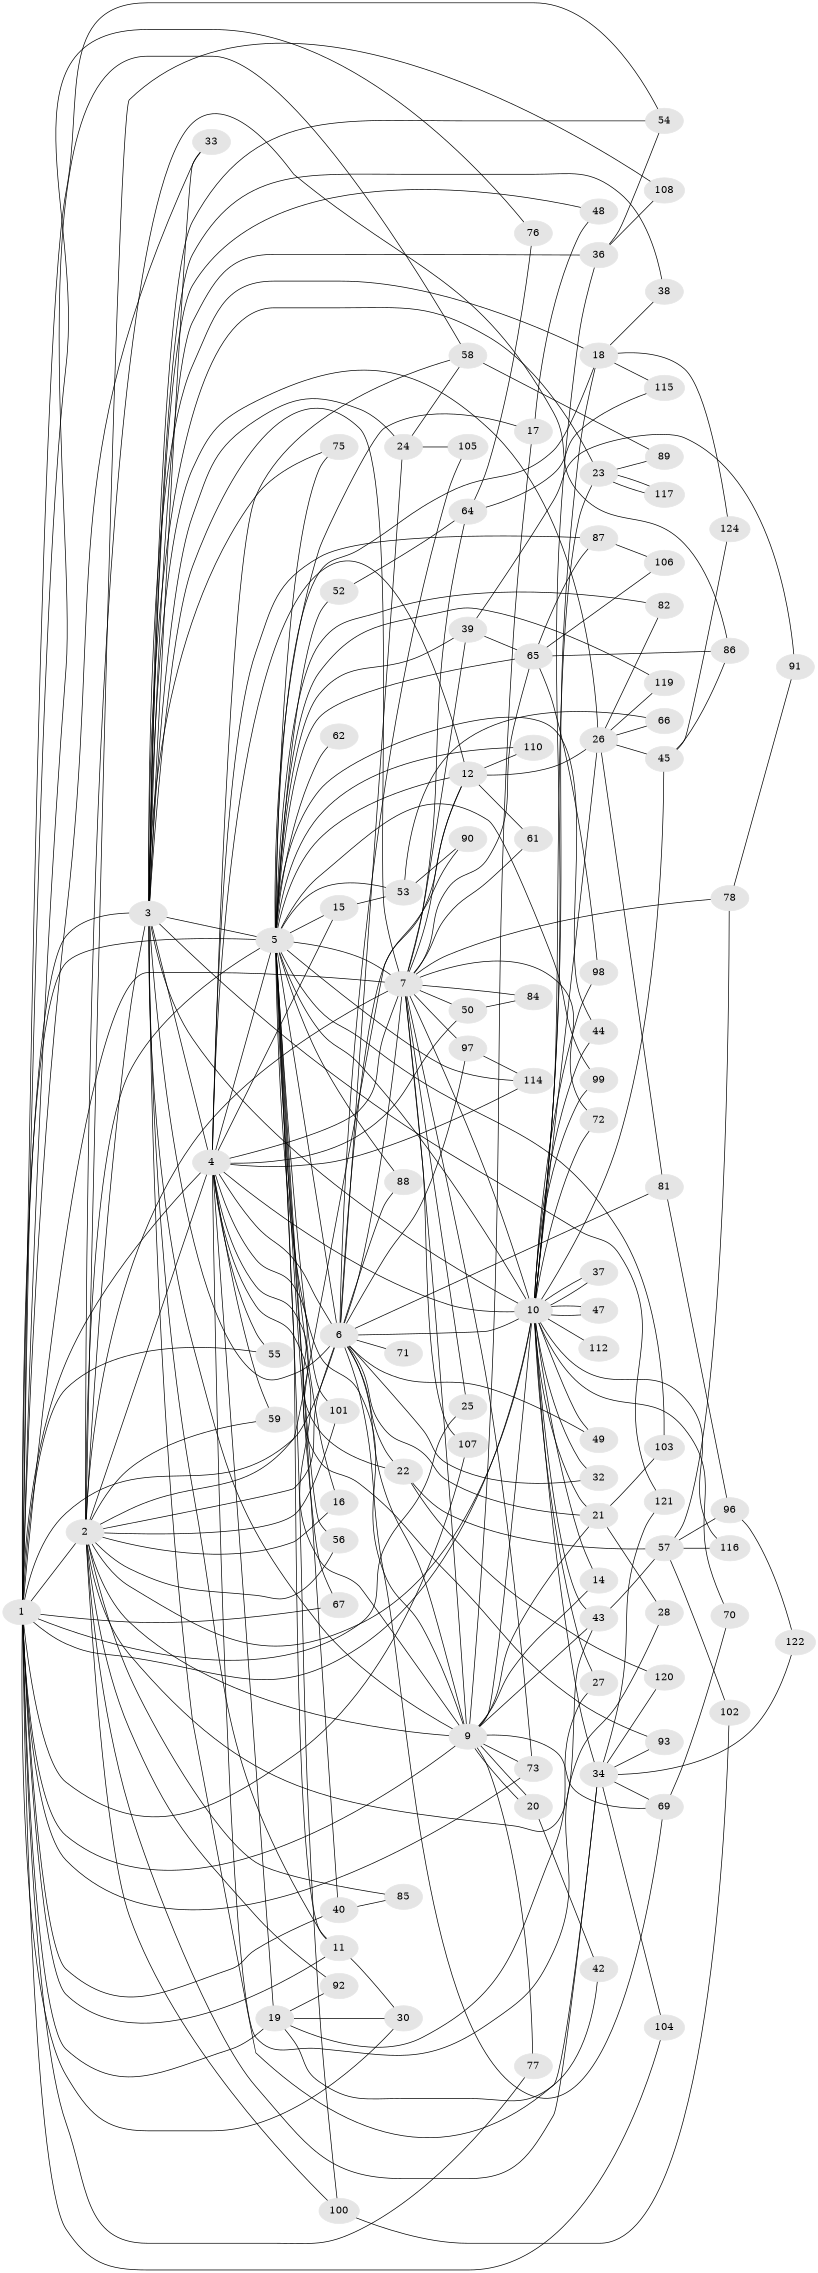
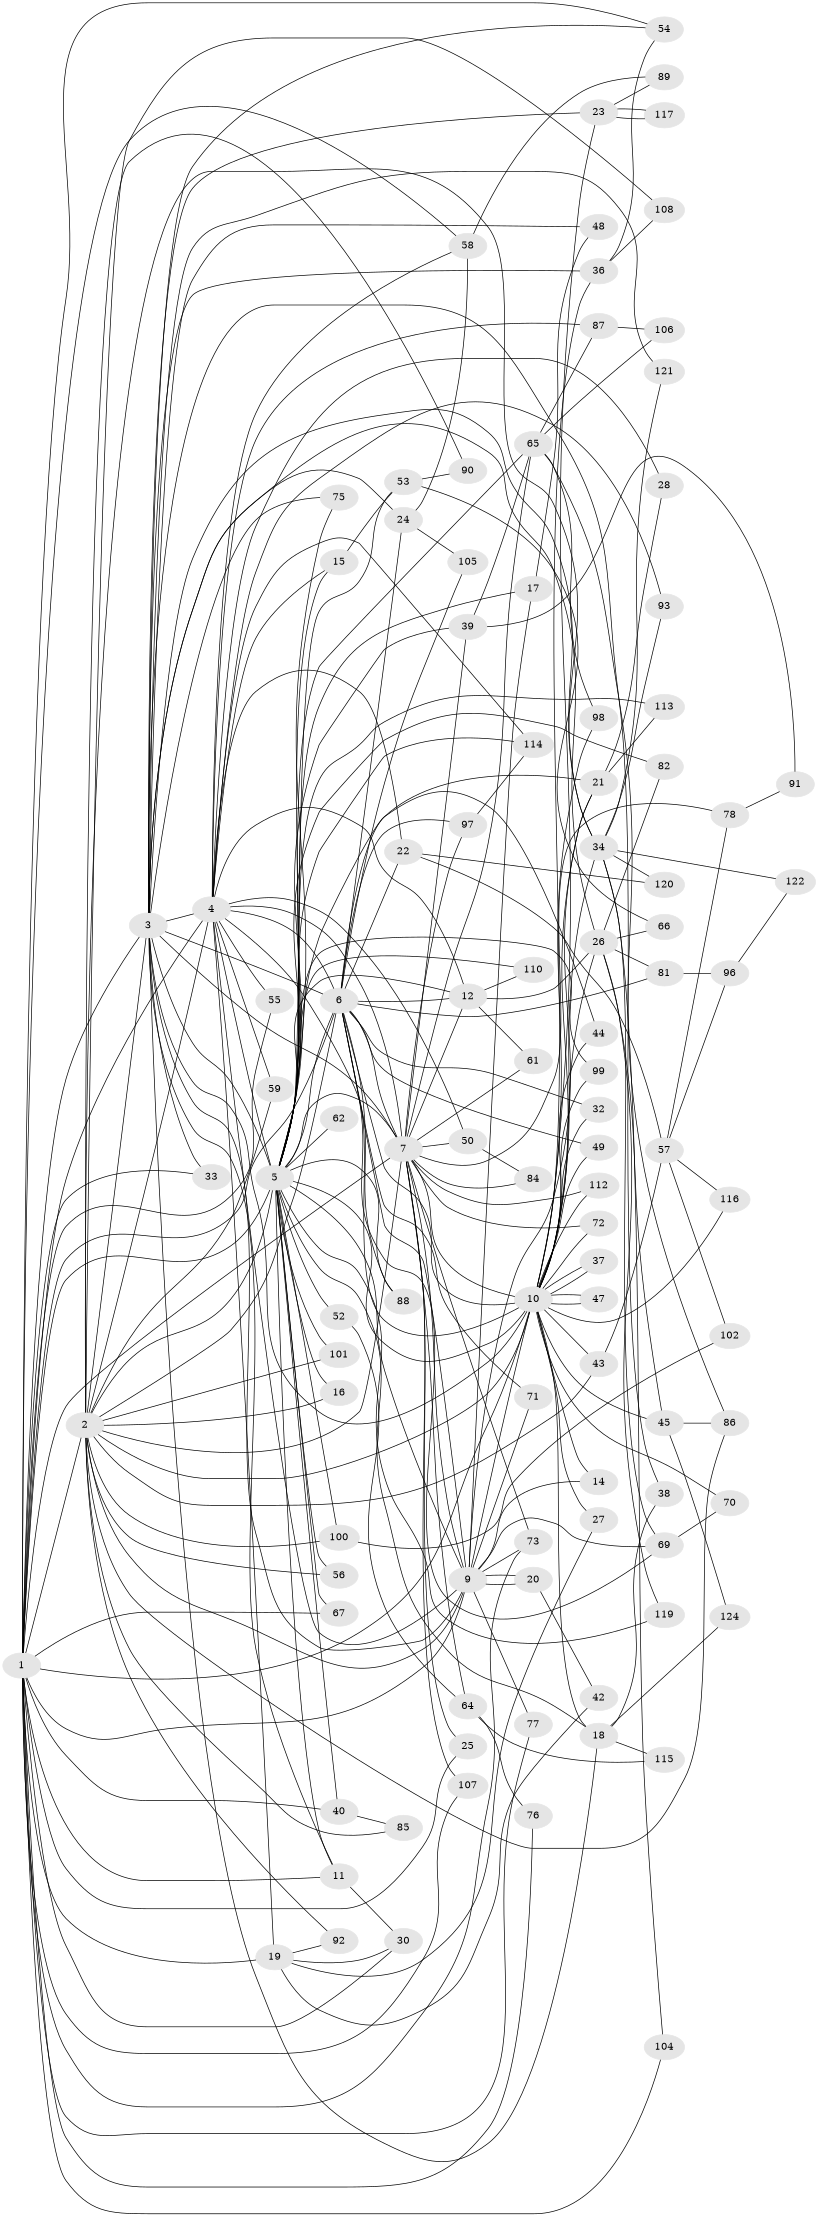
edge "7" -- "112": added
node "103": label "103" -> "113"
edge "43" -- "9": now "71" -- "9"
